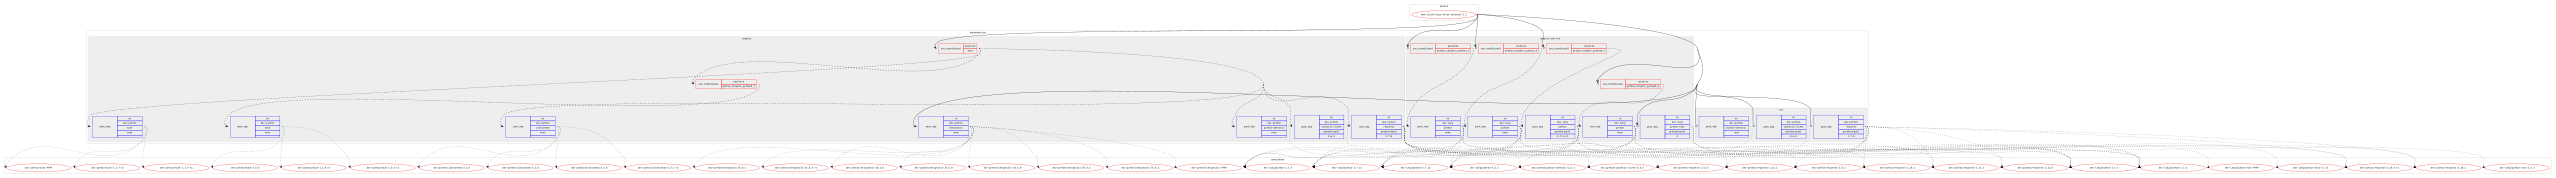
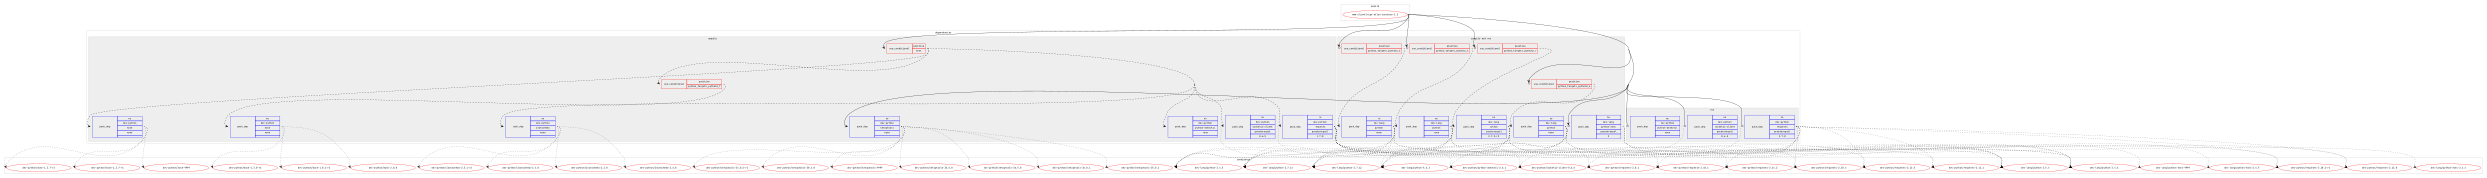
node "dev-python/setuptools-35.0.2": removed
